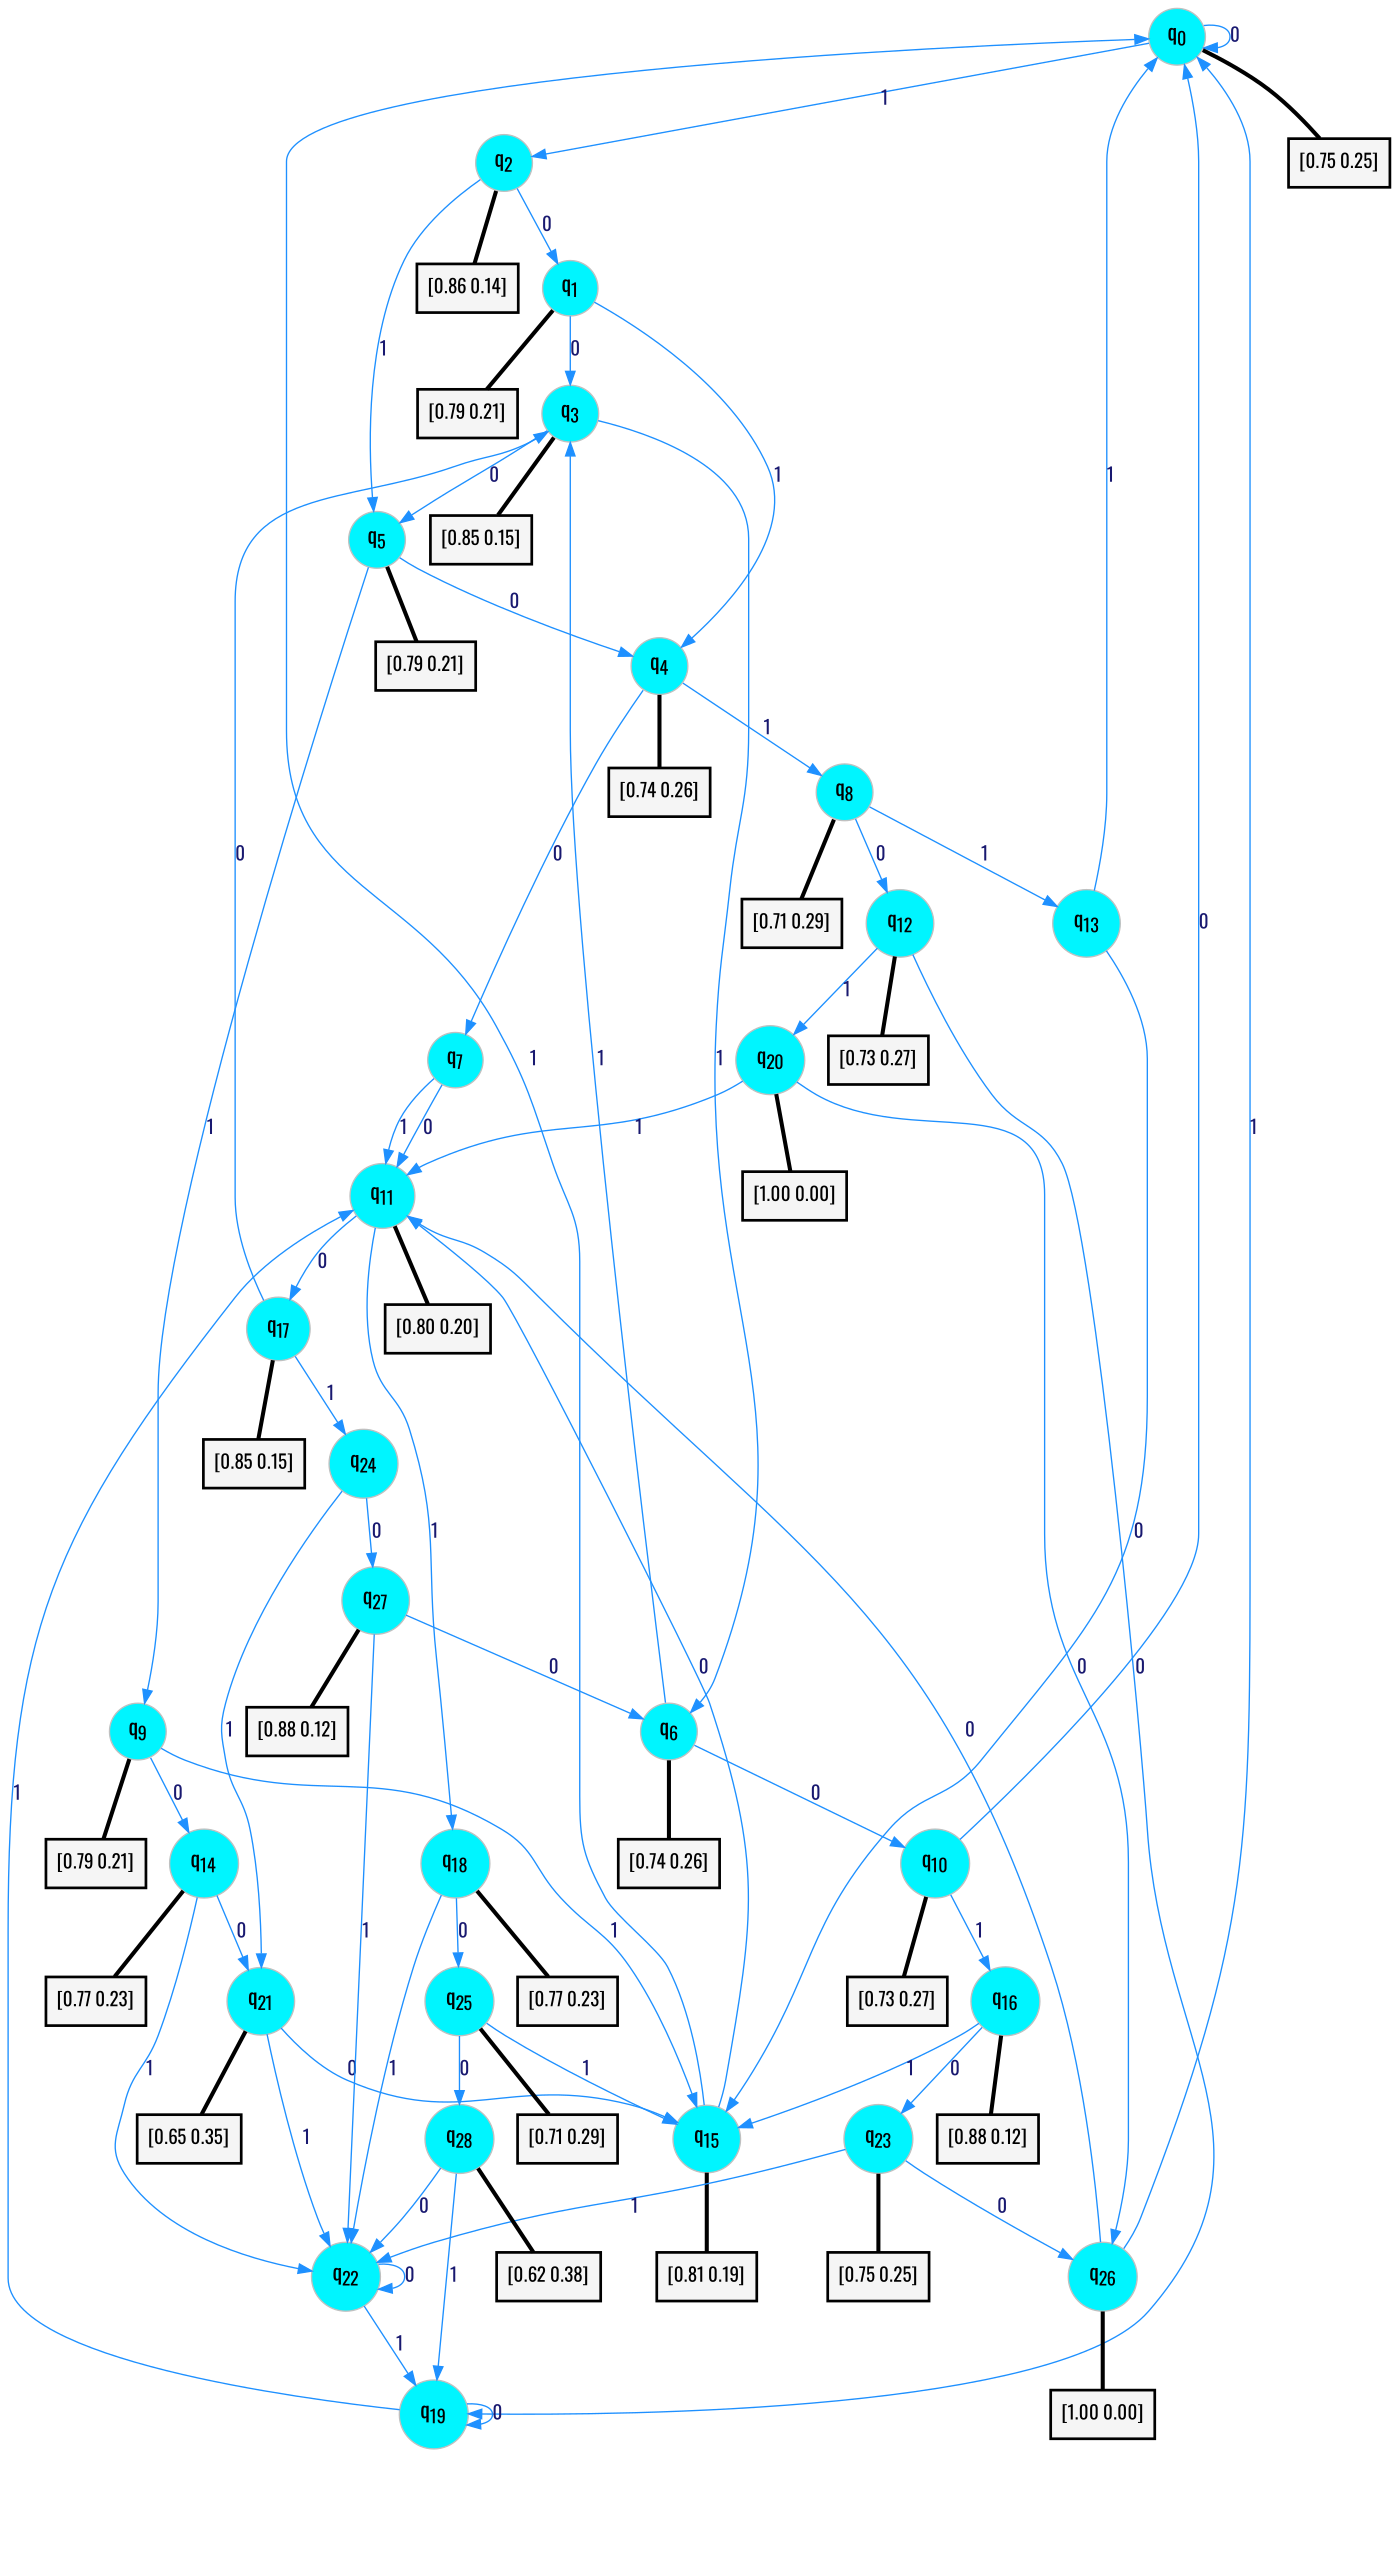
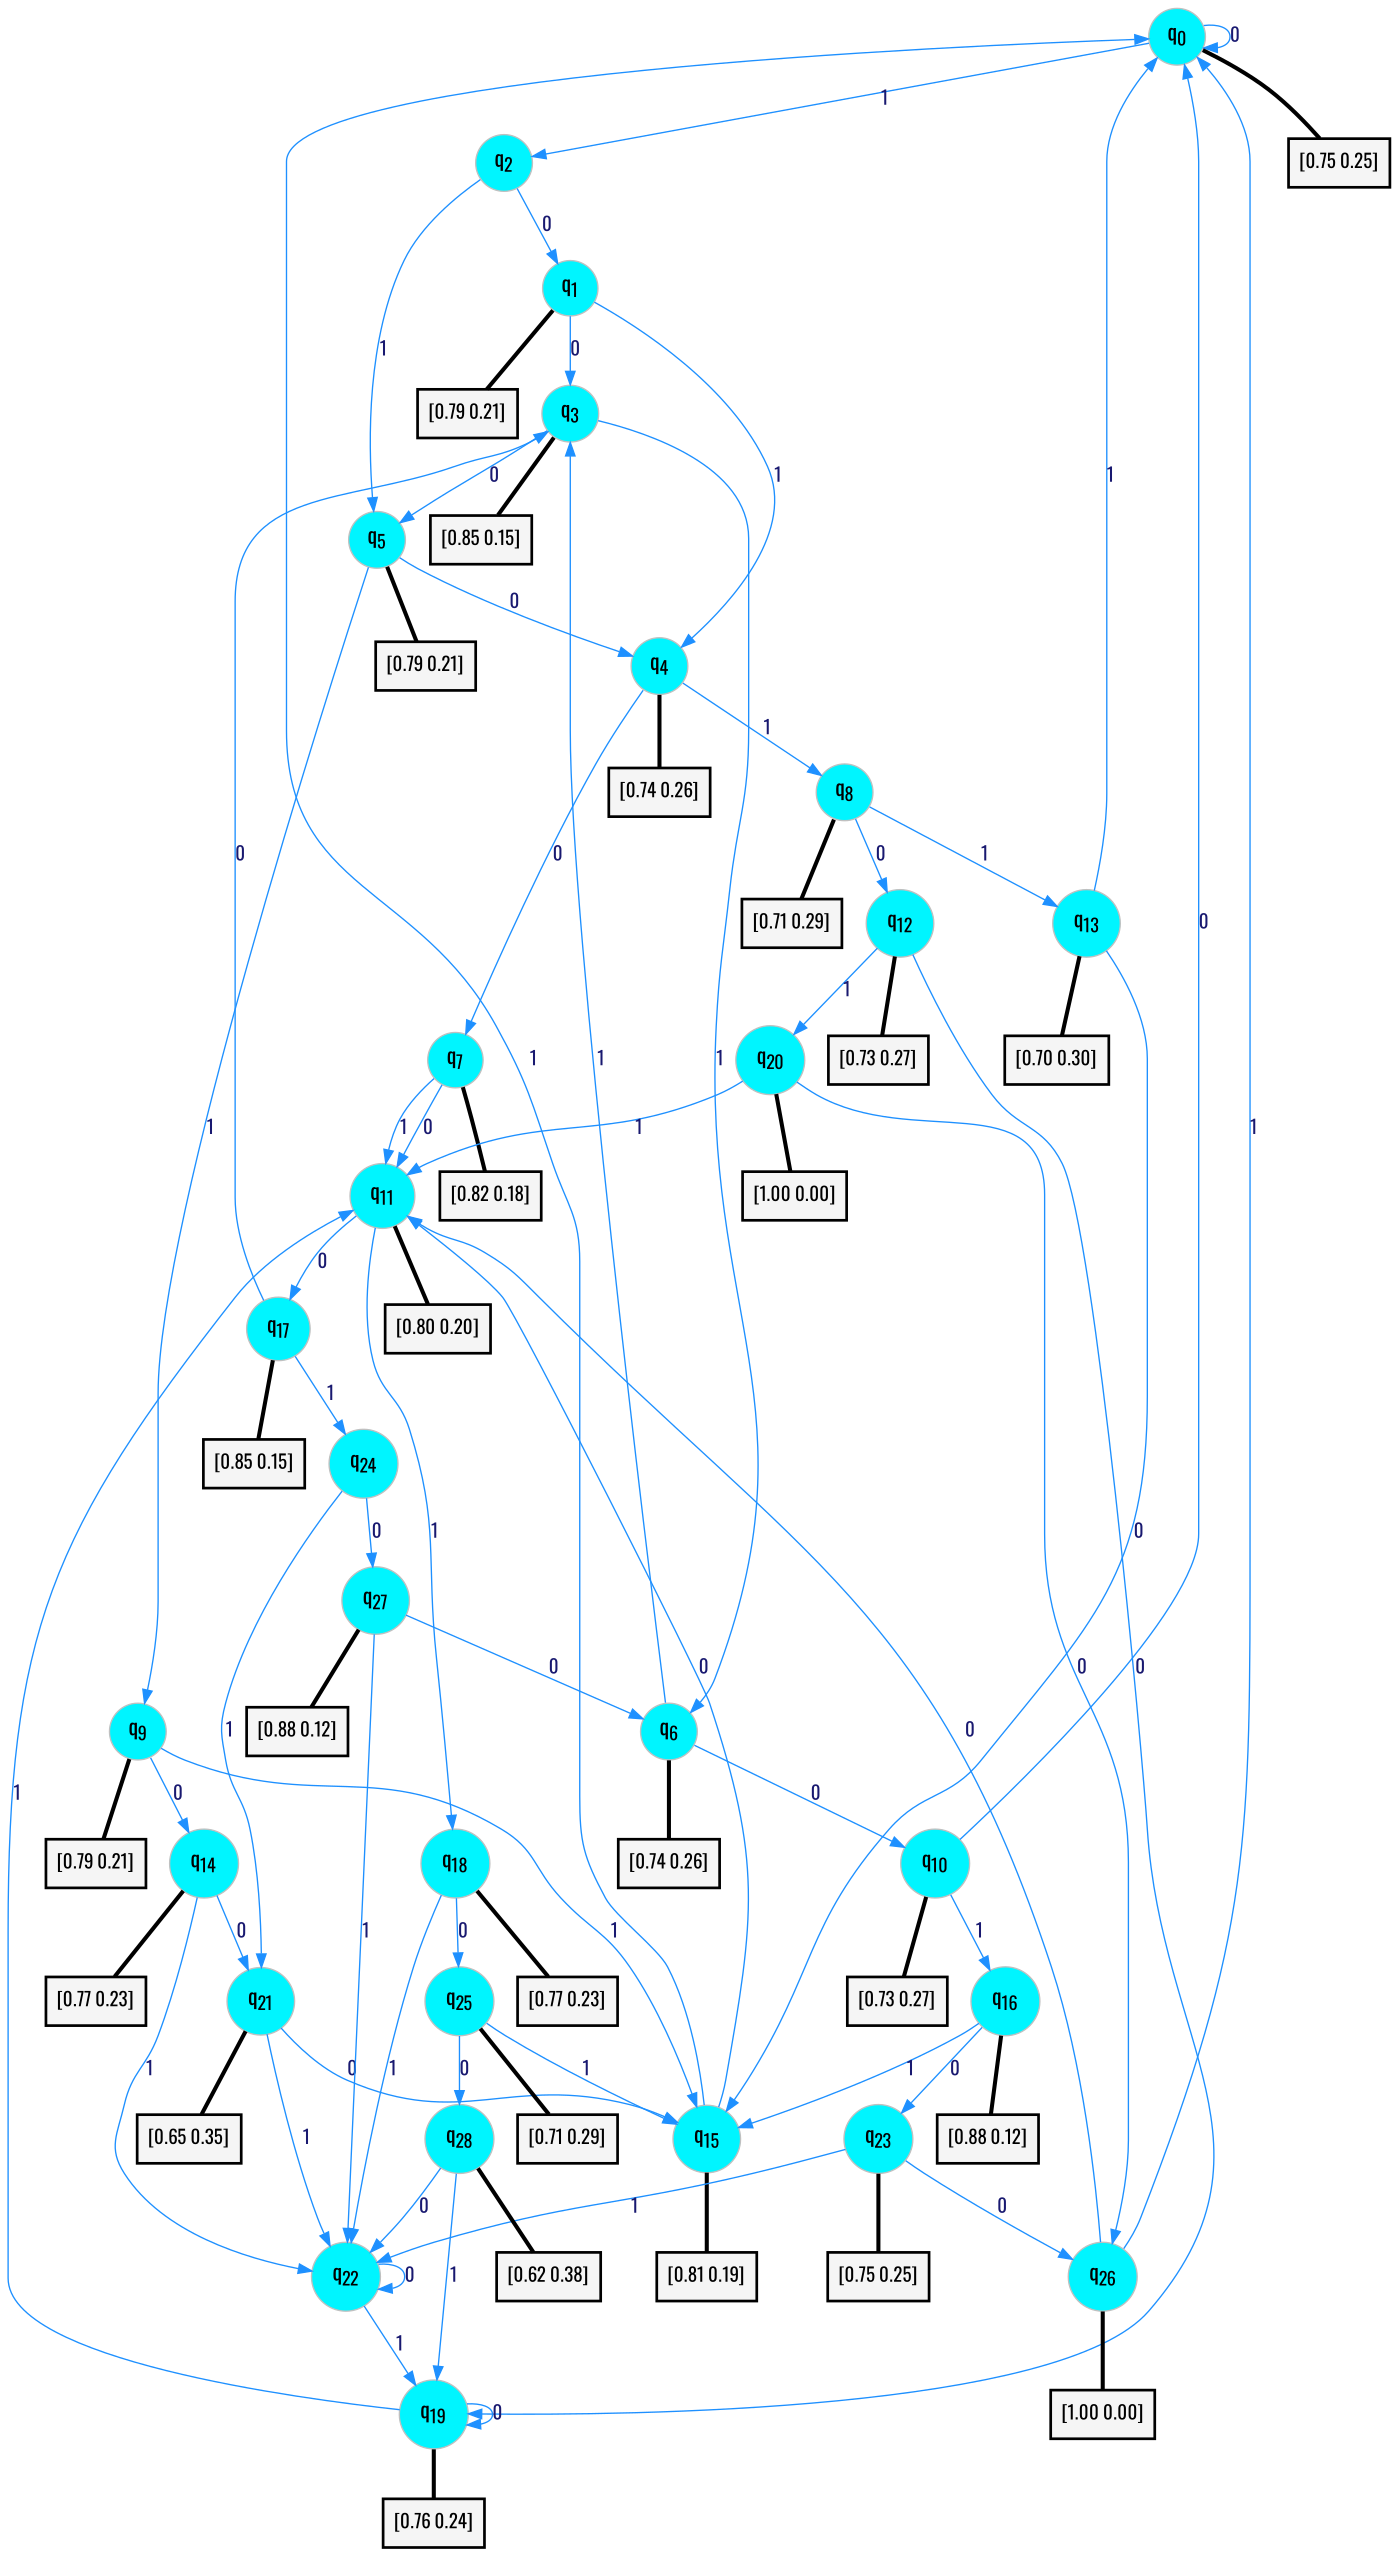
node "[0.86 0.14]": removed
node "[0.70 0.30]": added
node "[0.82 0.18]": added
node "[0.76 0.24]": added
